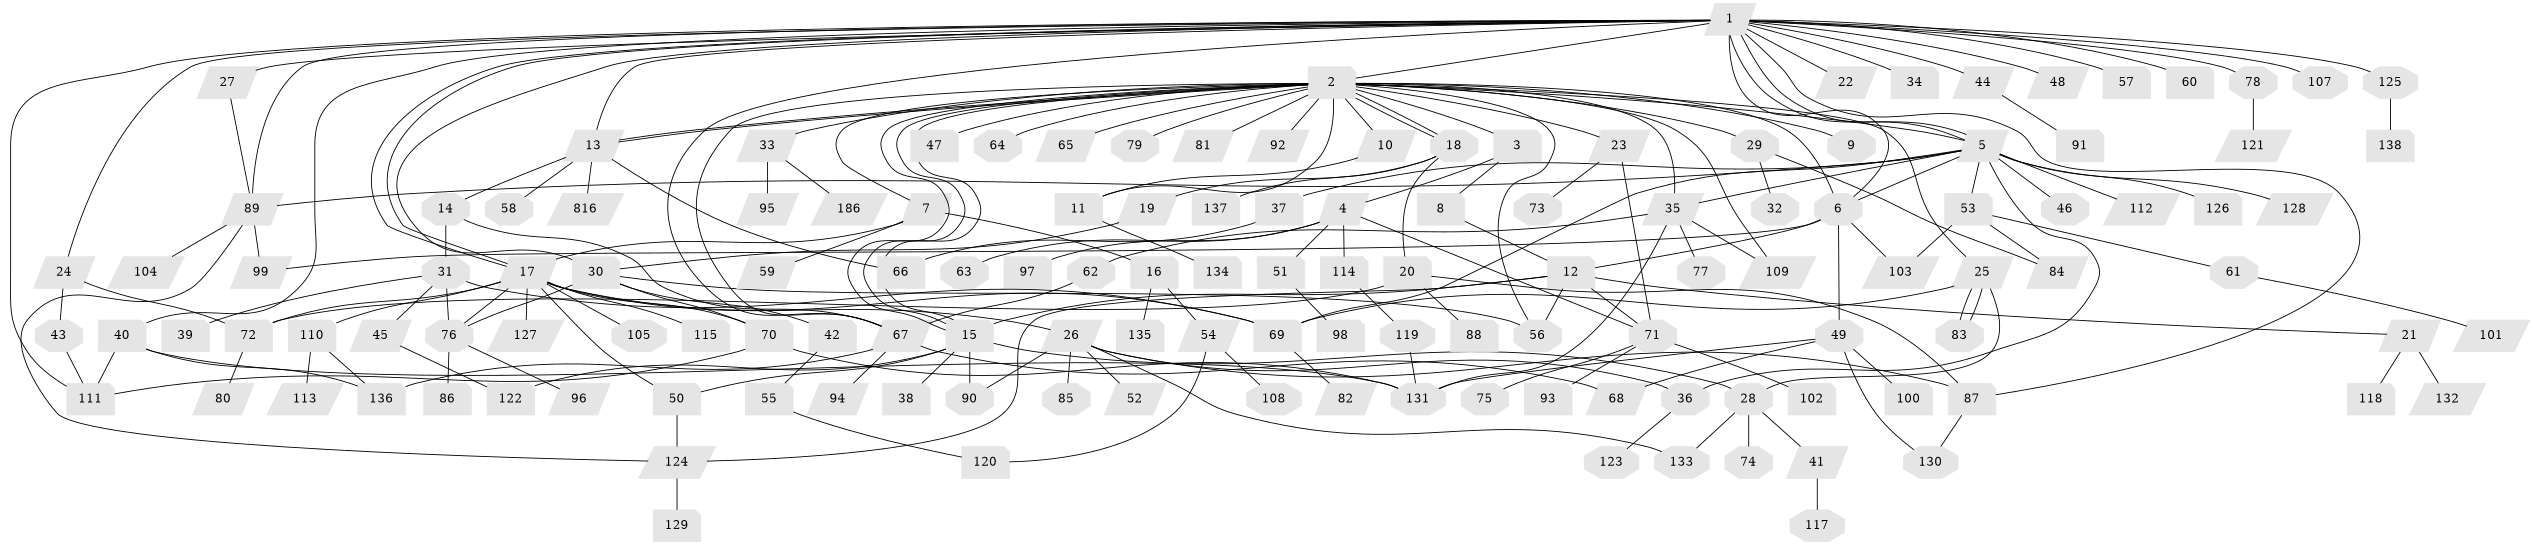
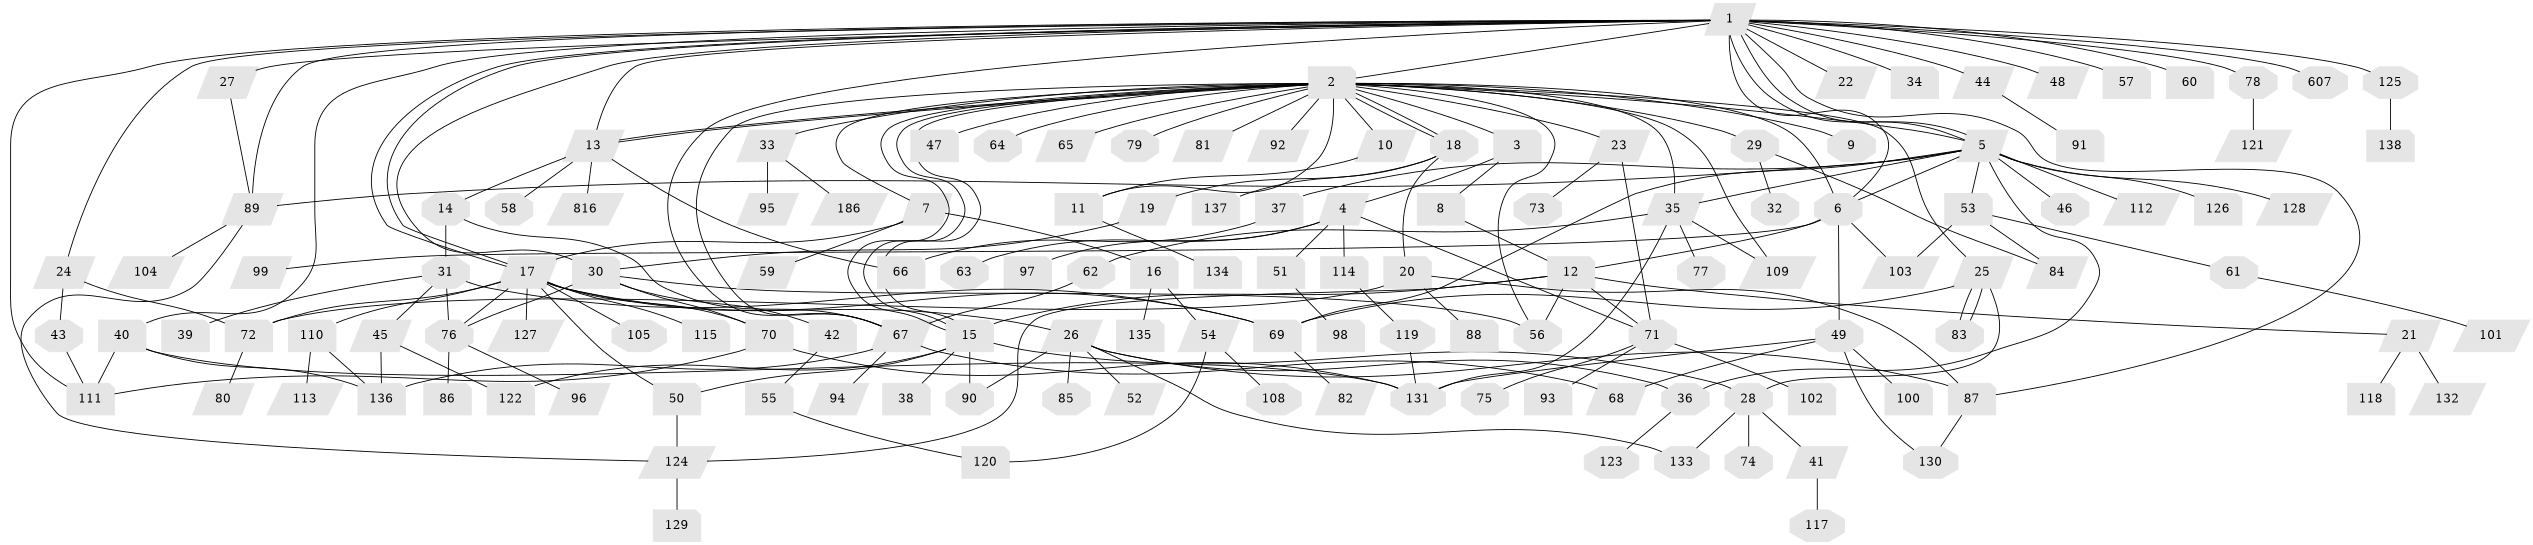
node "107": label "107" -> "607"
edge "89" -- "99": removed
edge "45" -- "136": added
